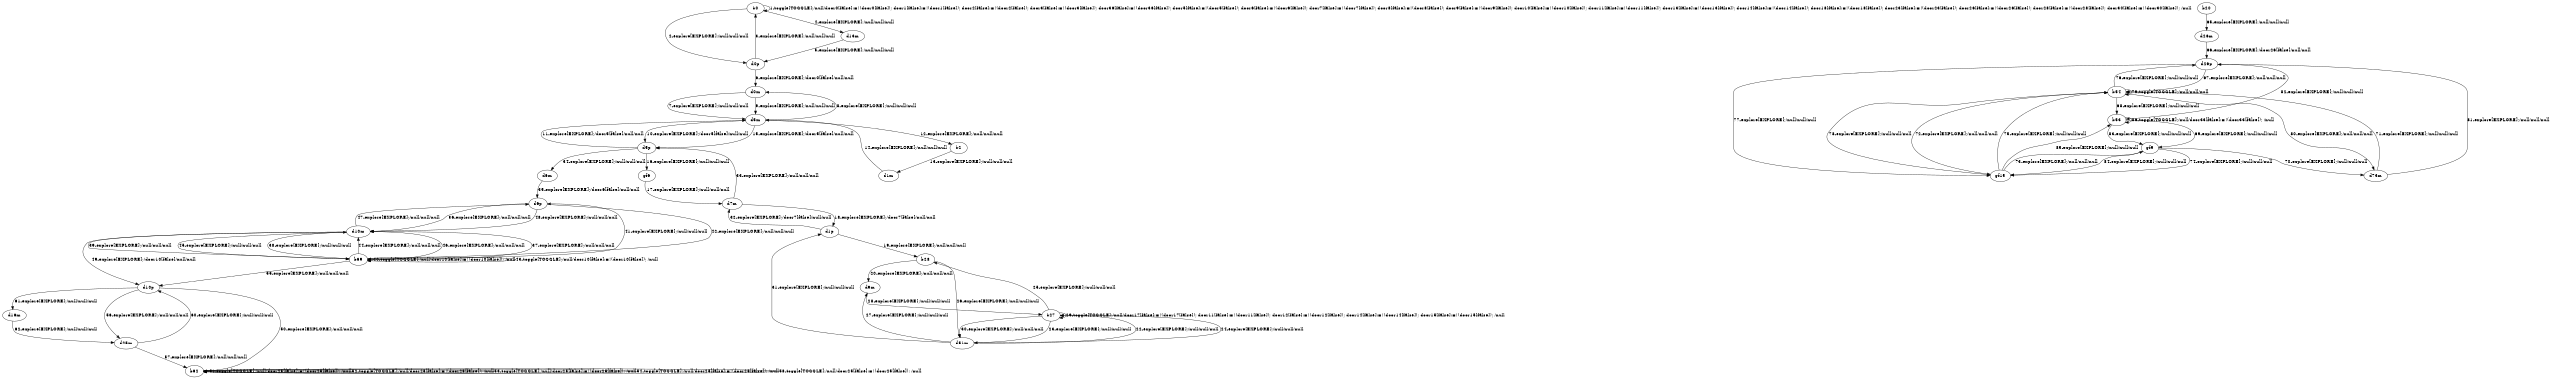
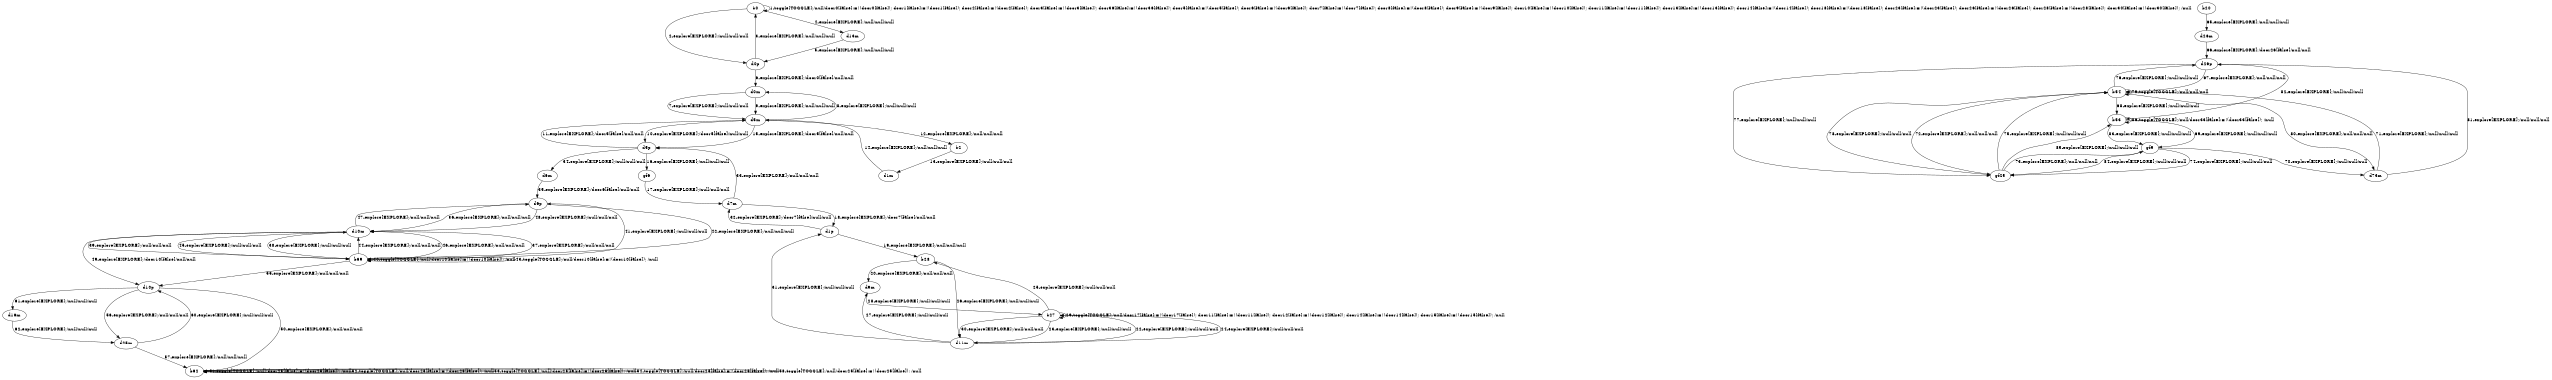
node "gf15": label "gf15" -> "gf25"
node "d51m": label "d51m" -> "d11m"
